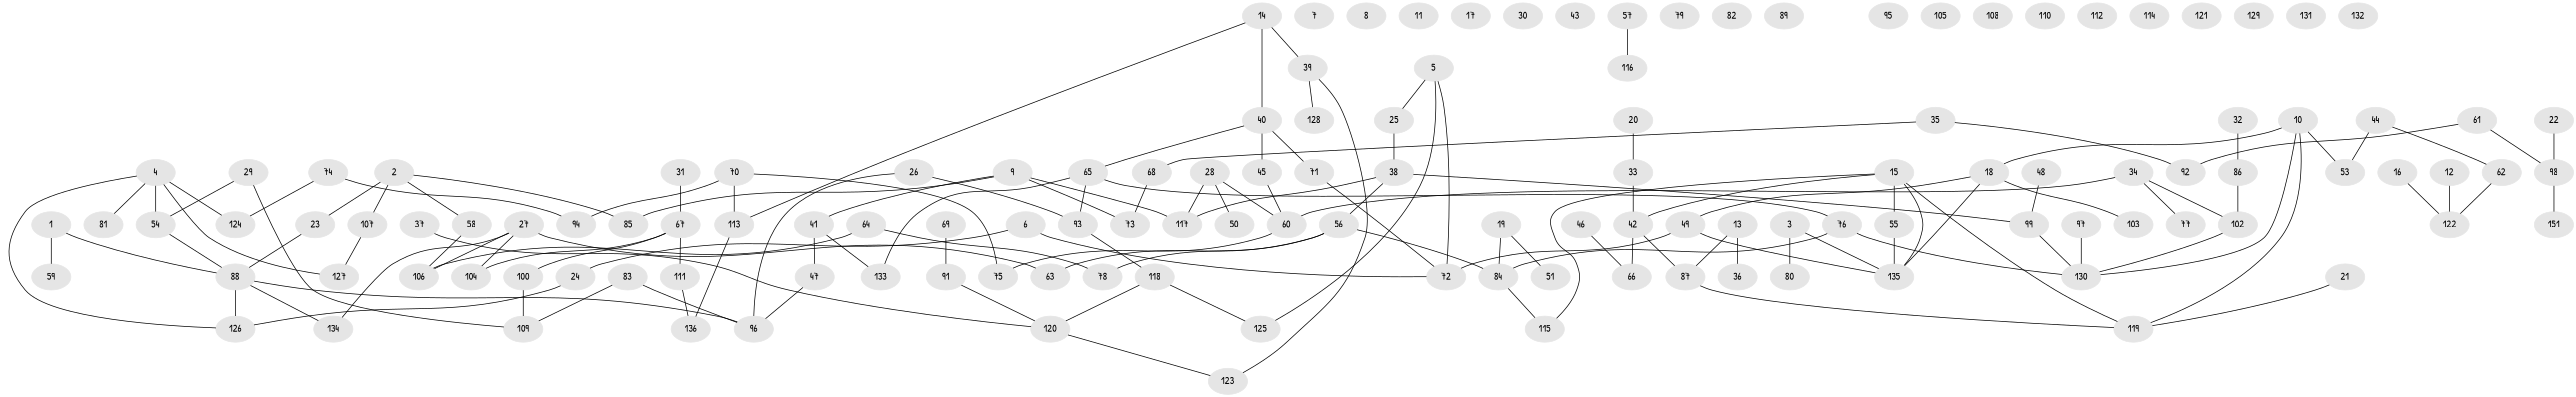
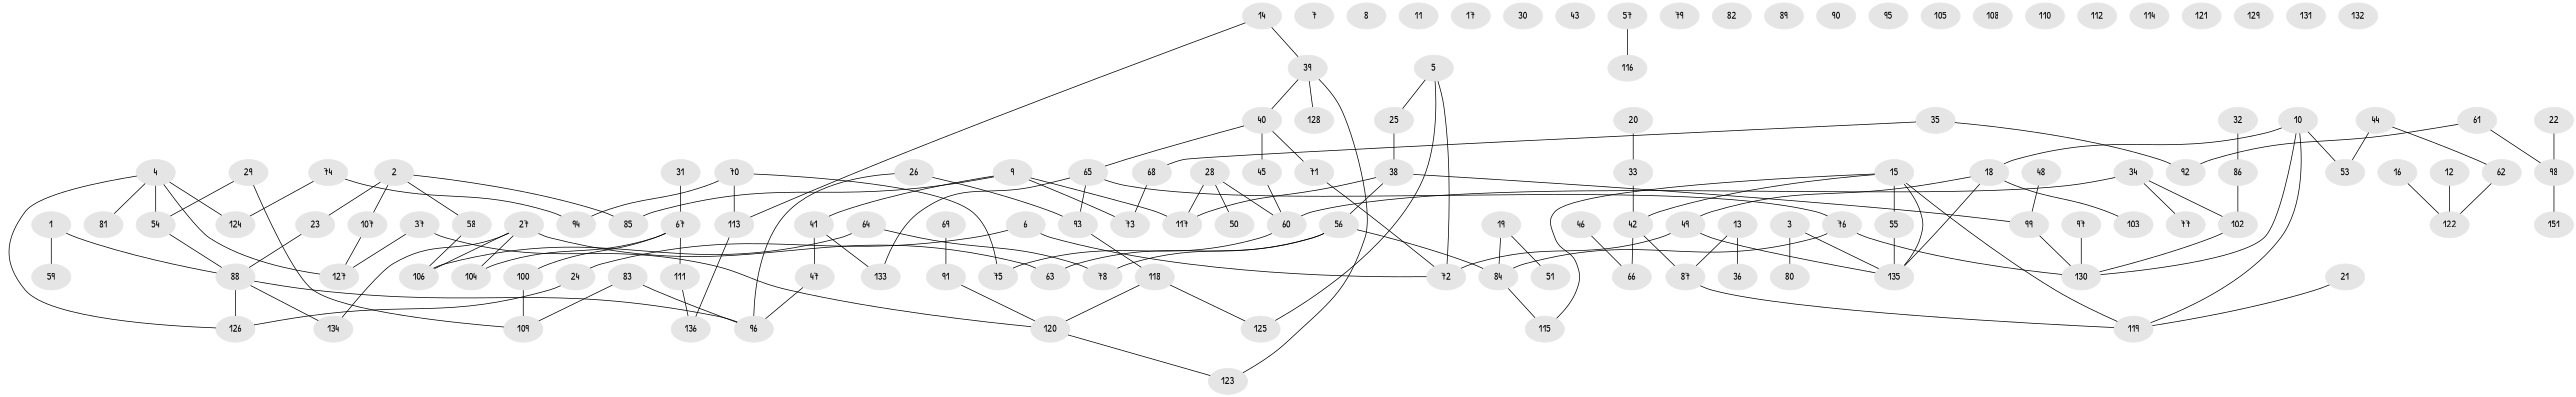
node "90": added
edge "14" -- "40": now "39" -- "40"
edge "37" -- "127": added
